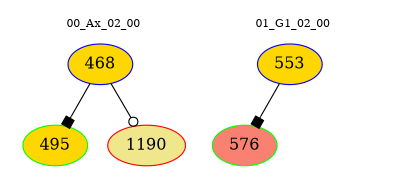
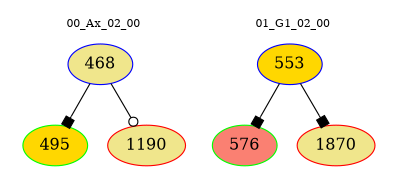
node "468": fillcolor gold -> khaki
node "1870": added
